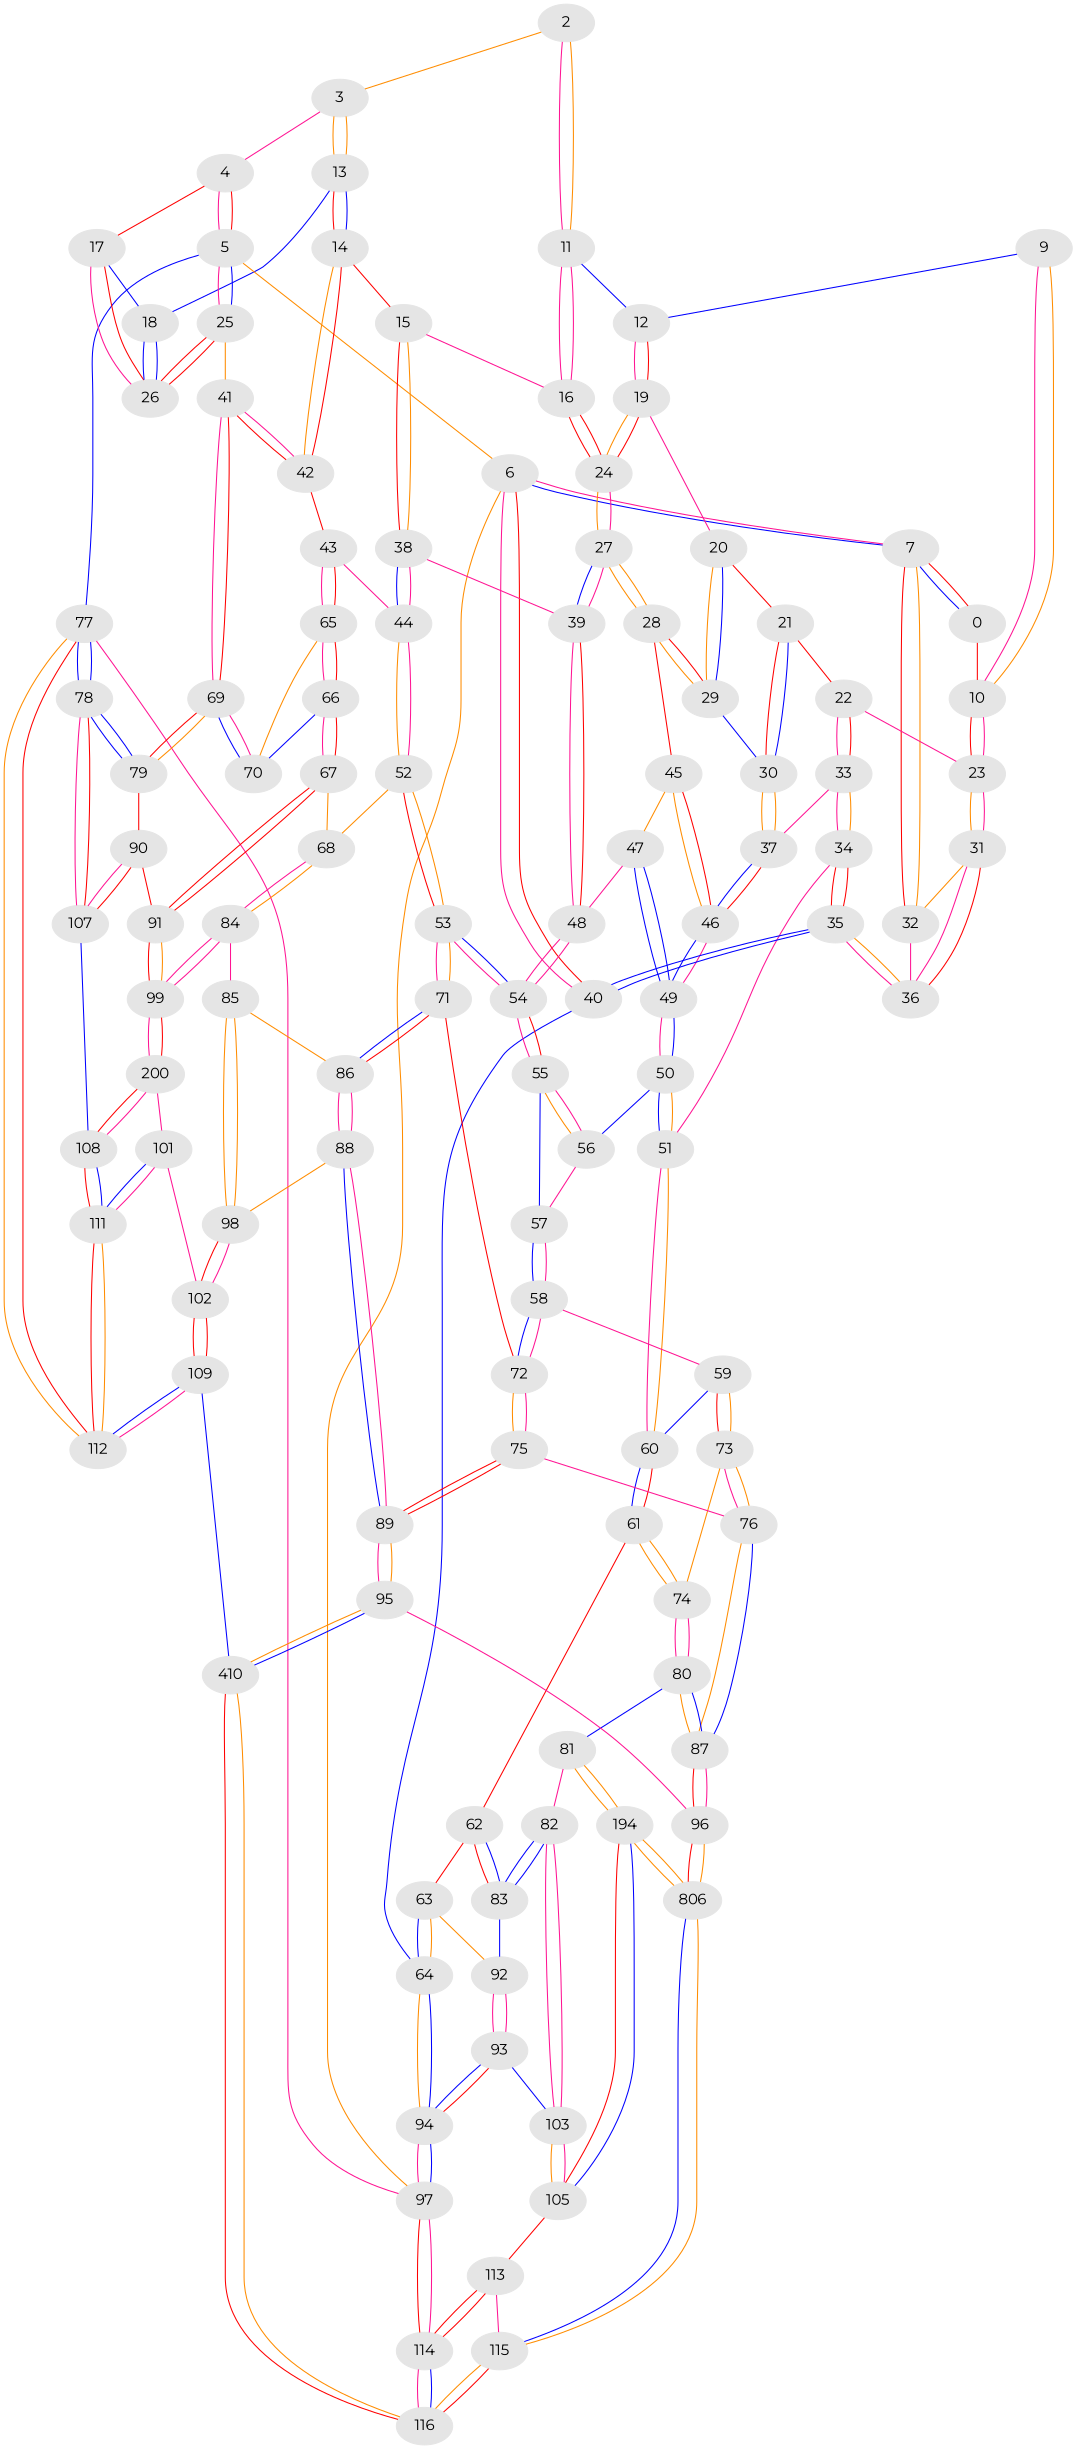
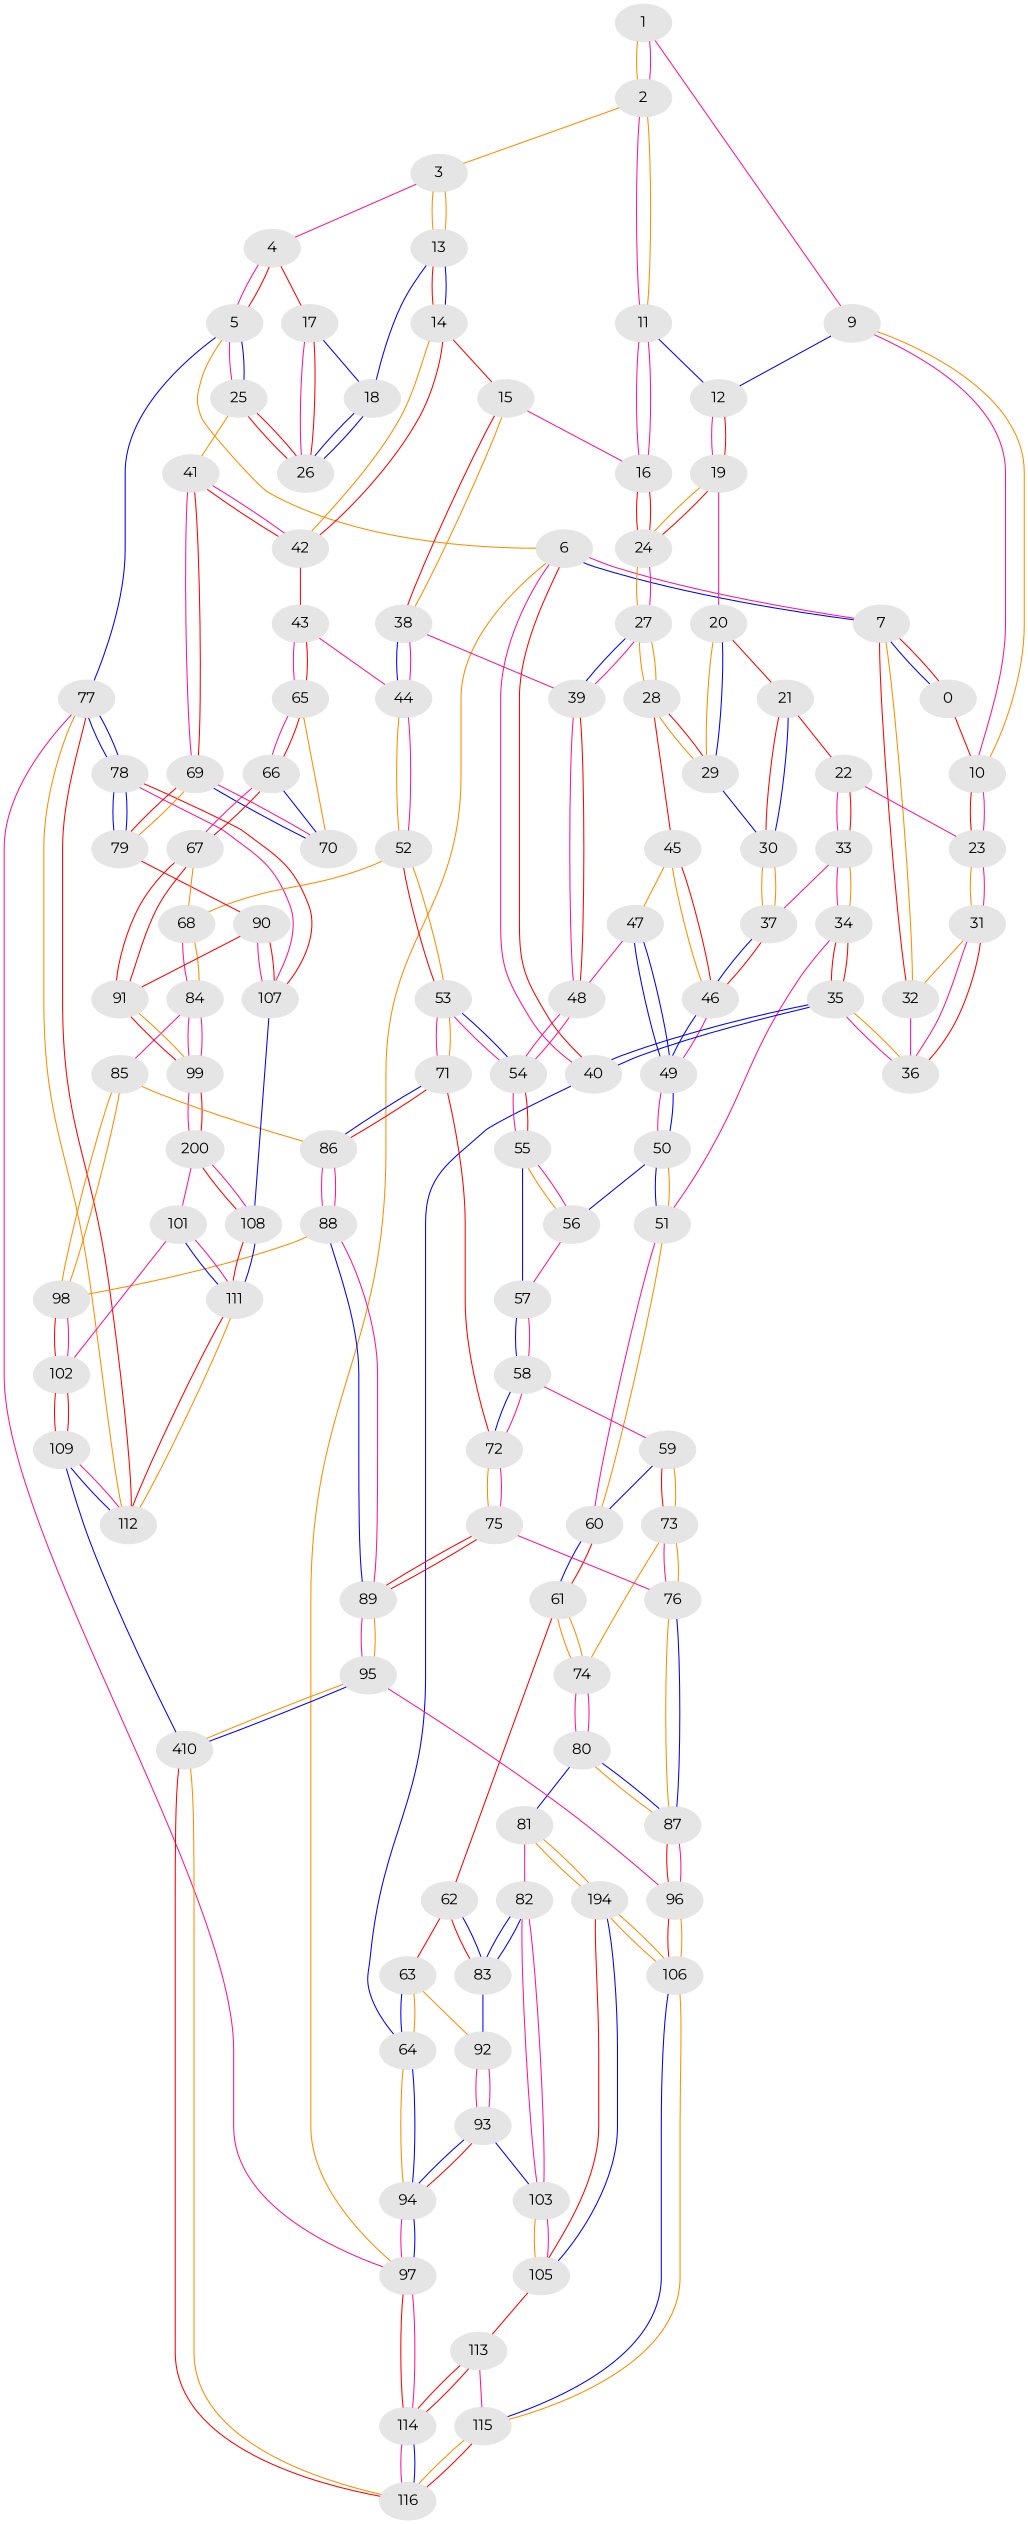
node "1": added
node "806": label "806" -> "106"
